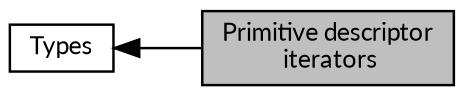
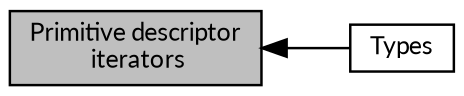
edge "Primitive descriptor iterators" -> "Types": reversed
